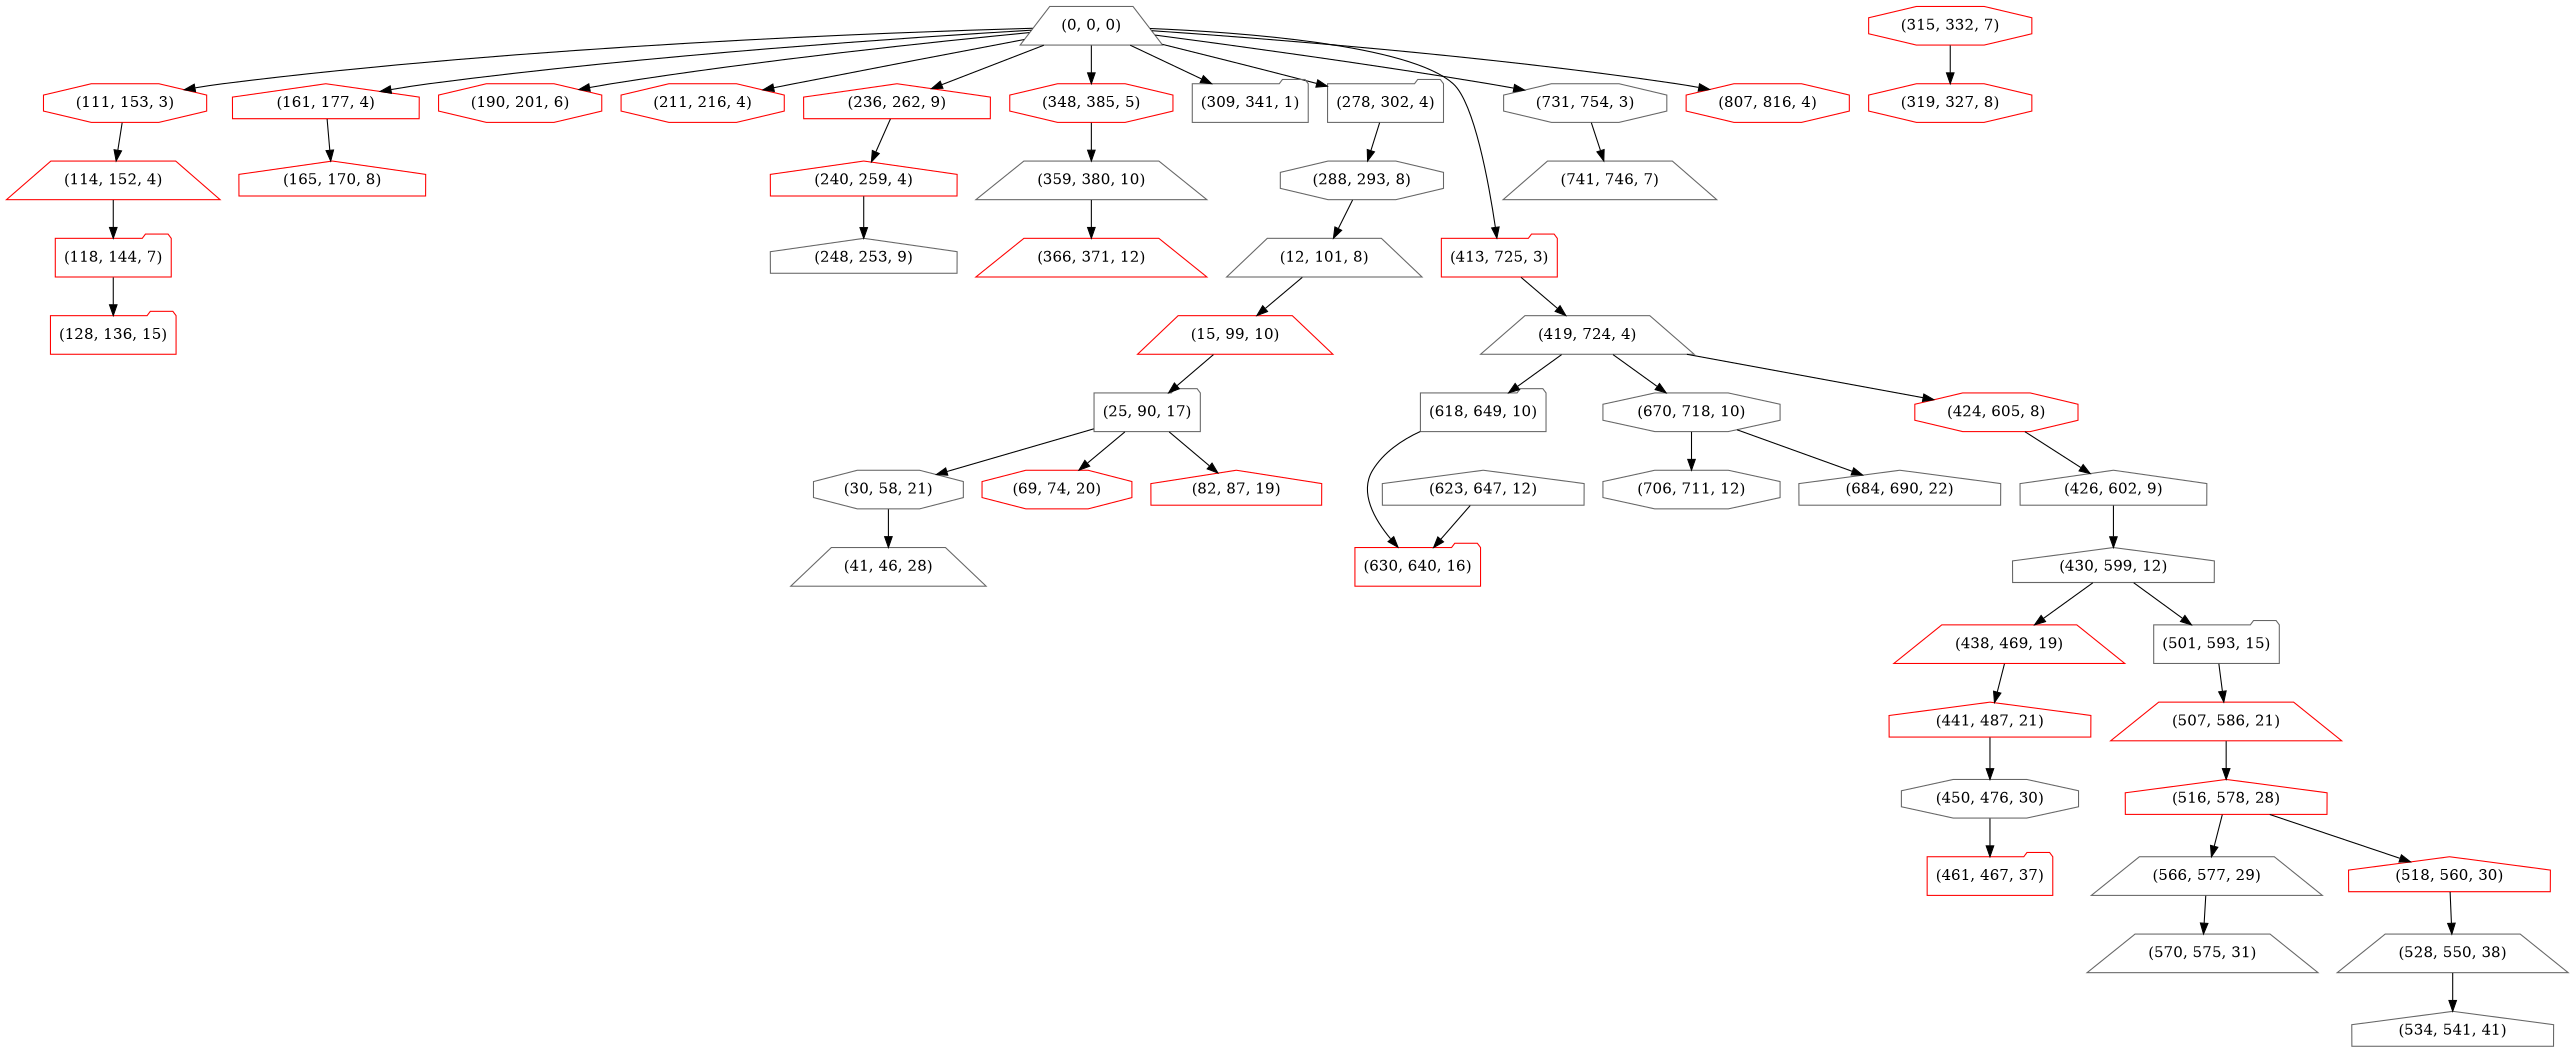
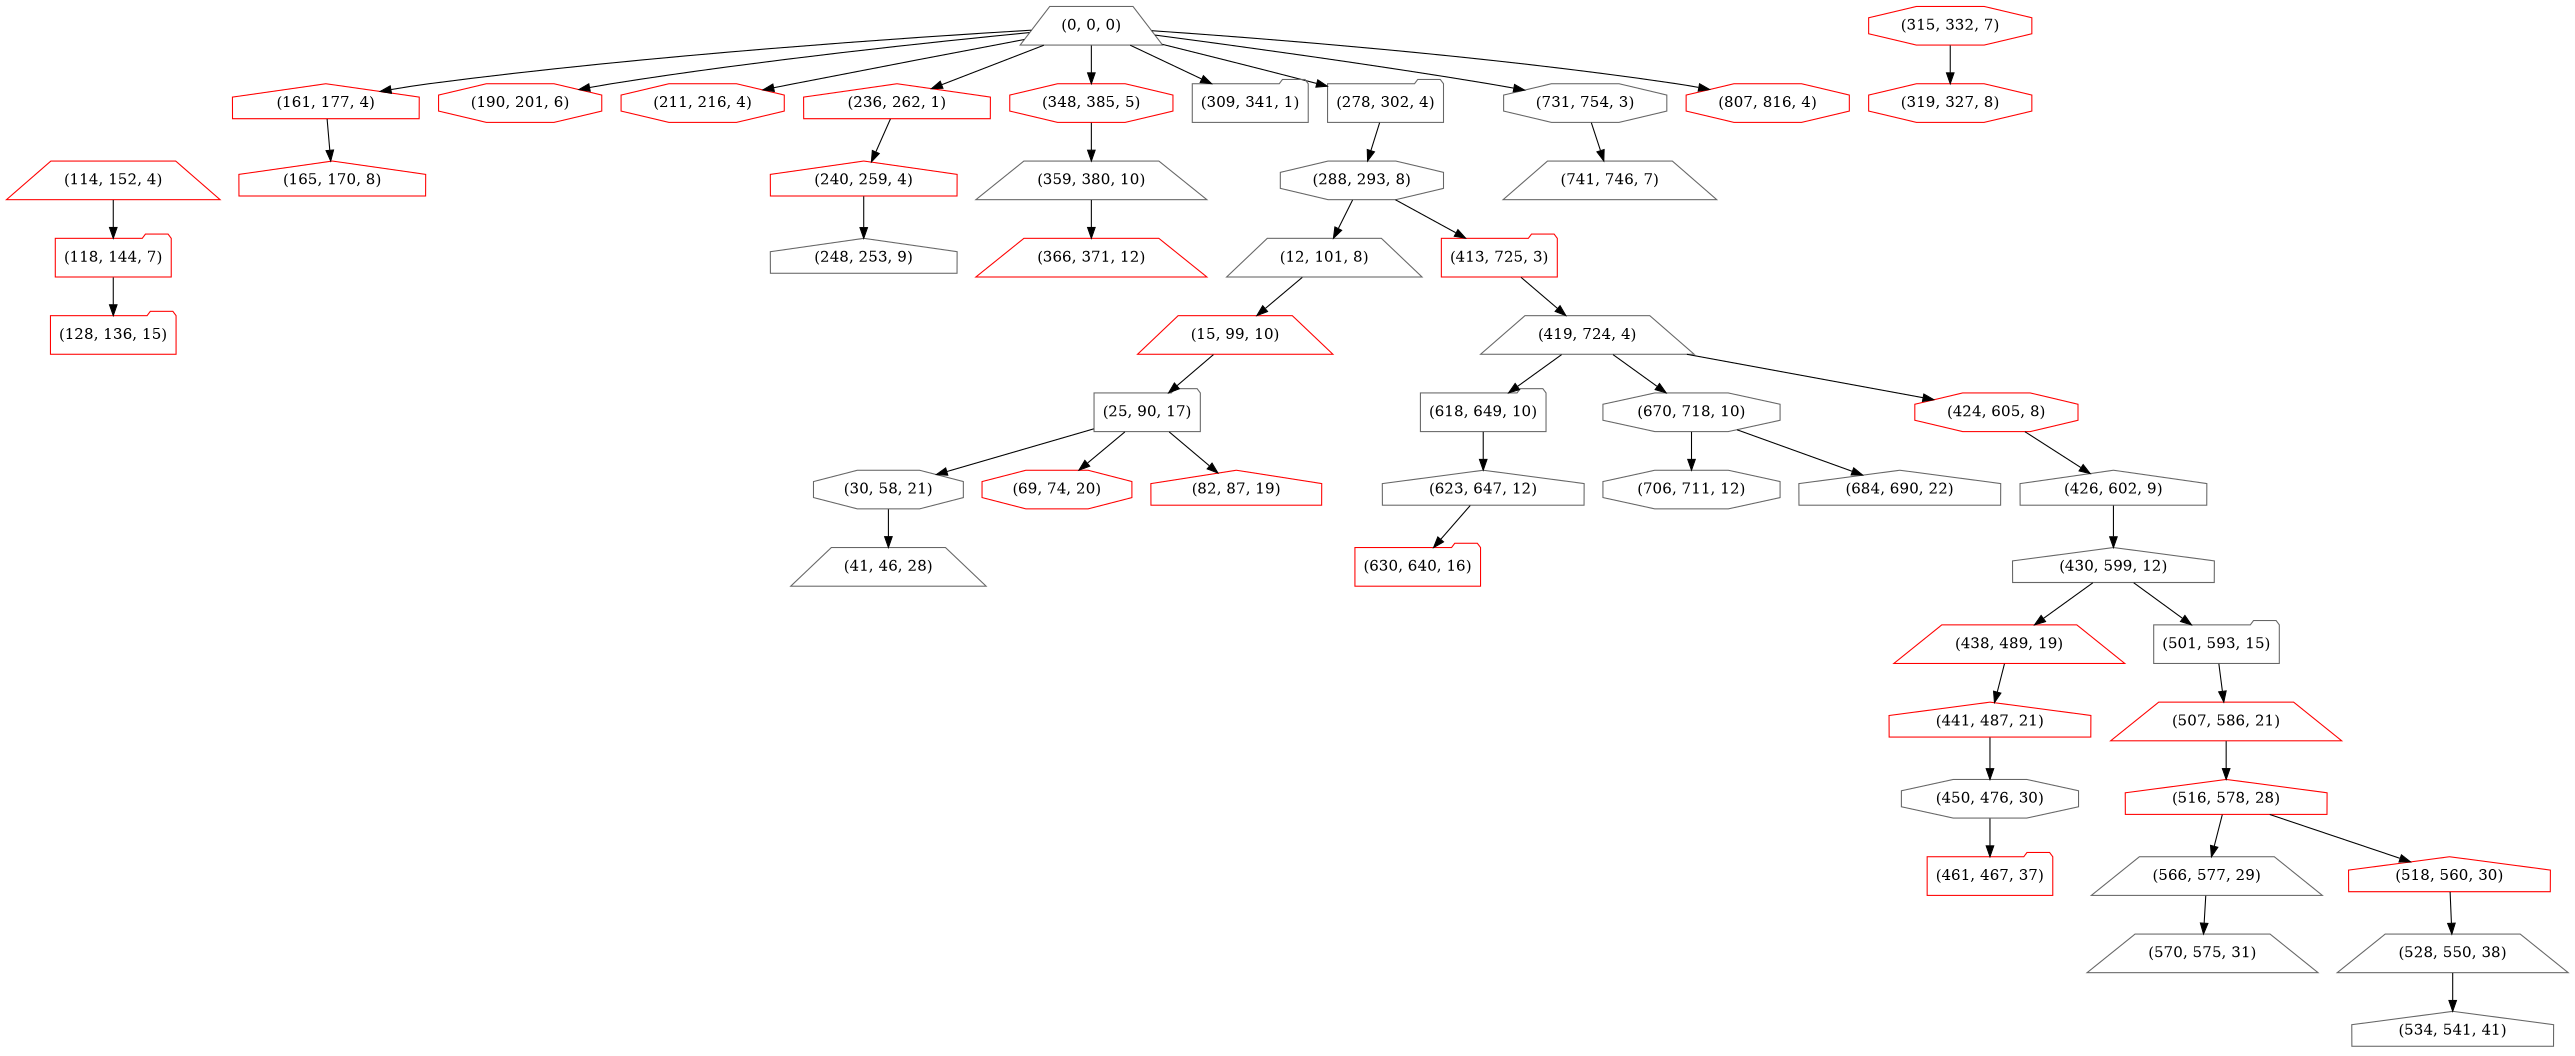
edge "(0, 0, 0)" -> "(413, 725, 3)": now "(288, 293, 8)" -> "(413, 725, 3)"
node "(111, 153, 3)": removed
node "(236, 262, 9)": label "(236, 262, 9)" -> "(236, 262, 1)"
edge "(618, 649, 10)" -> "(630, 640, 16)": now "(618, 649, 10)" -> "(623, 647, 12)"
node "(438, 469, 19)": label "(438, 469, 19)" -> "(438, 489, 19)"
